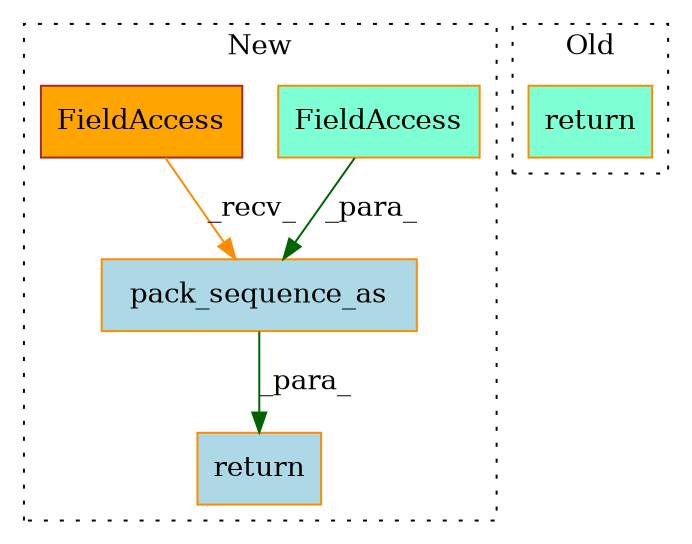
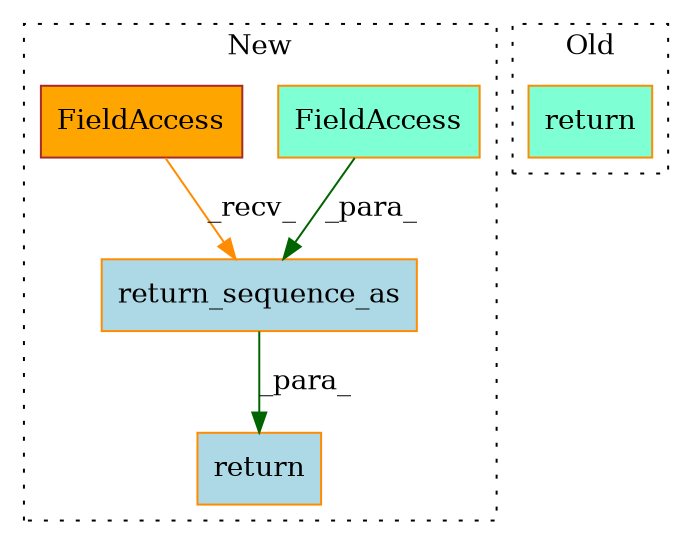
node "pack_sequence_as": label "pack_sequence_as" -> "return_sequence_as"
